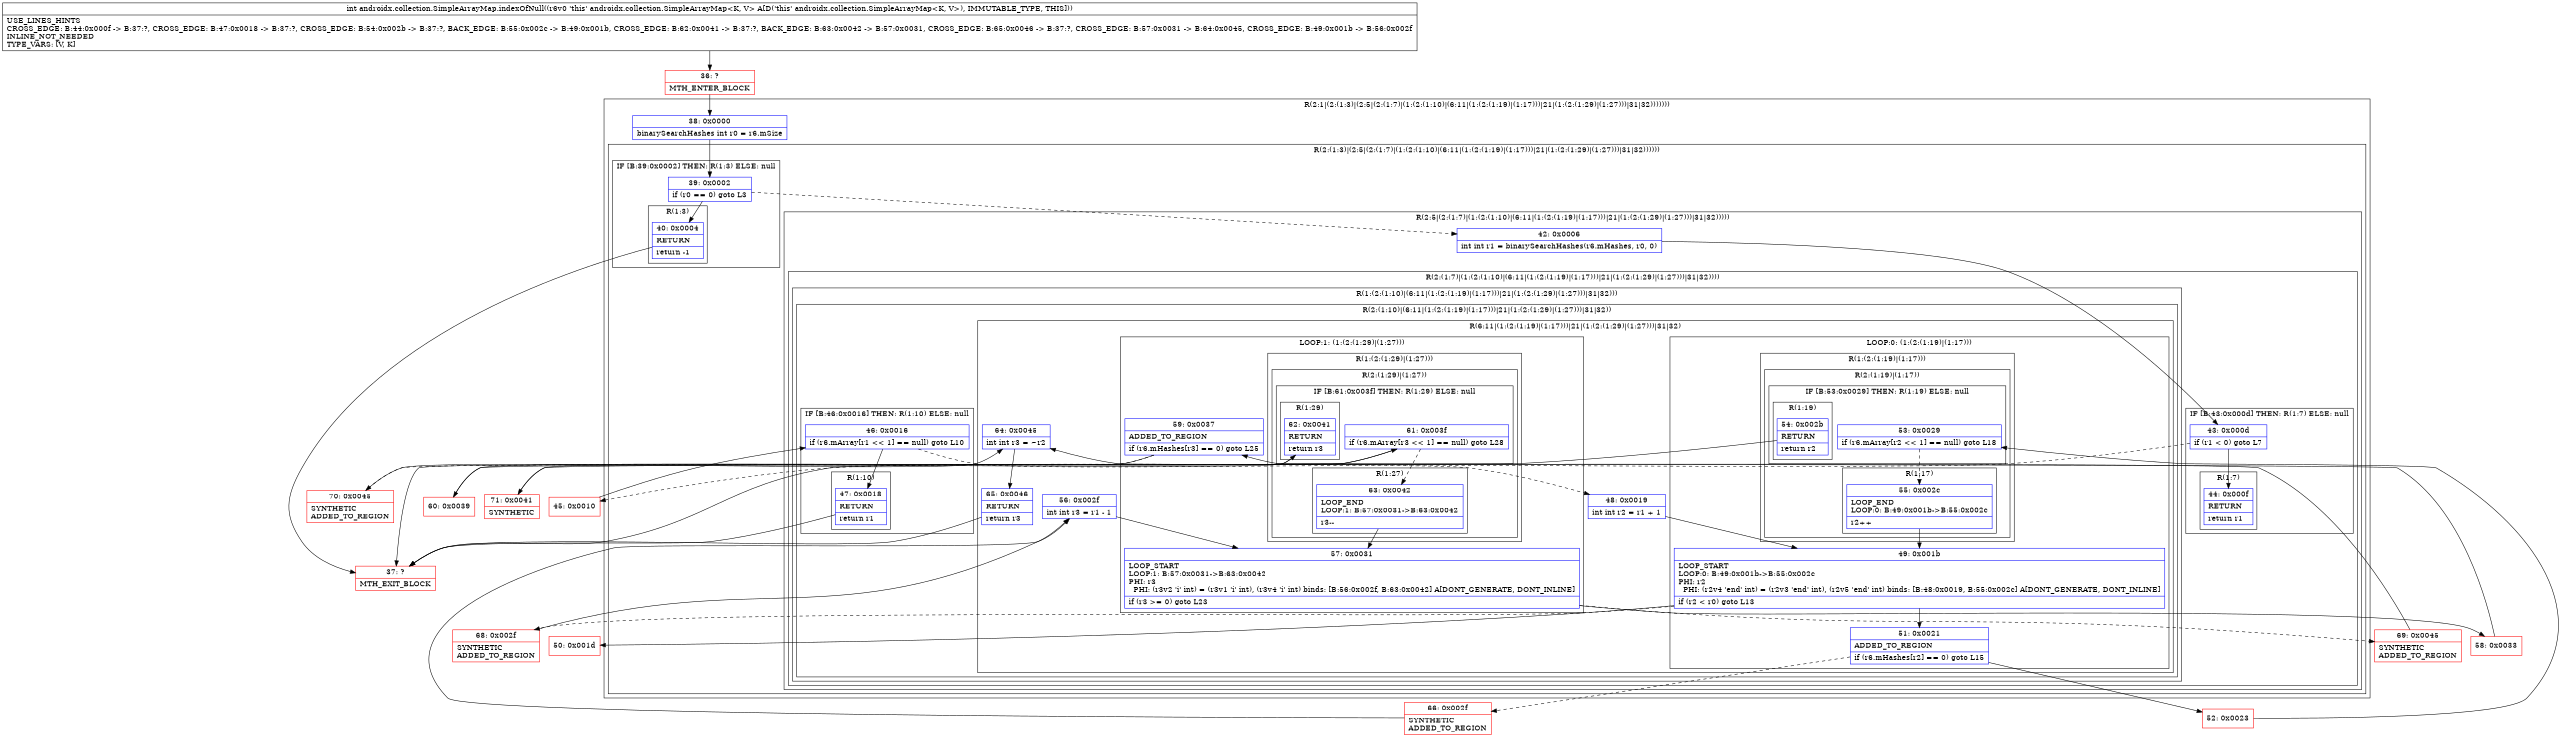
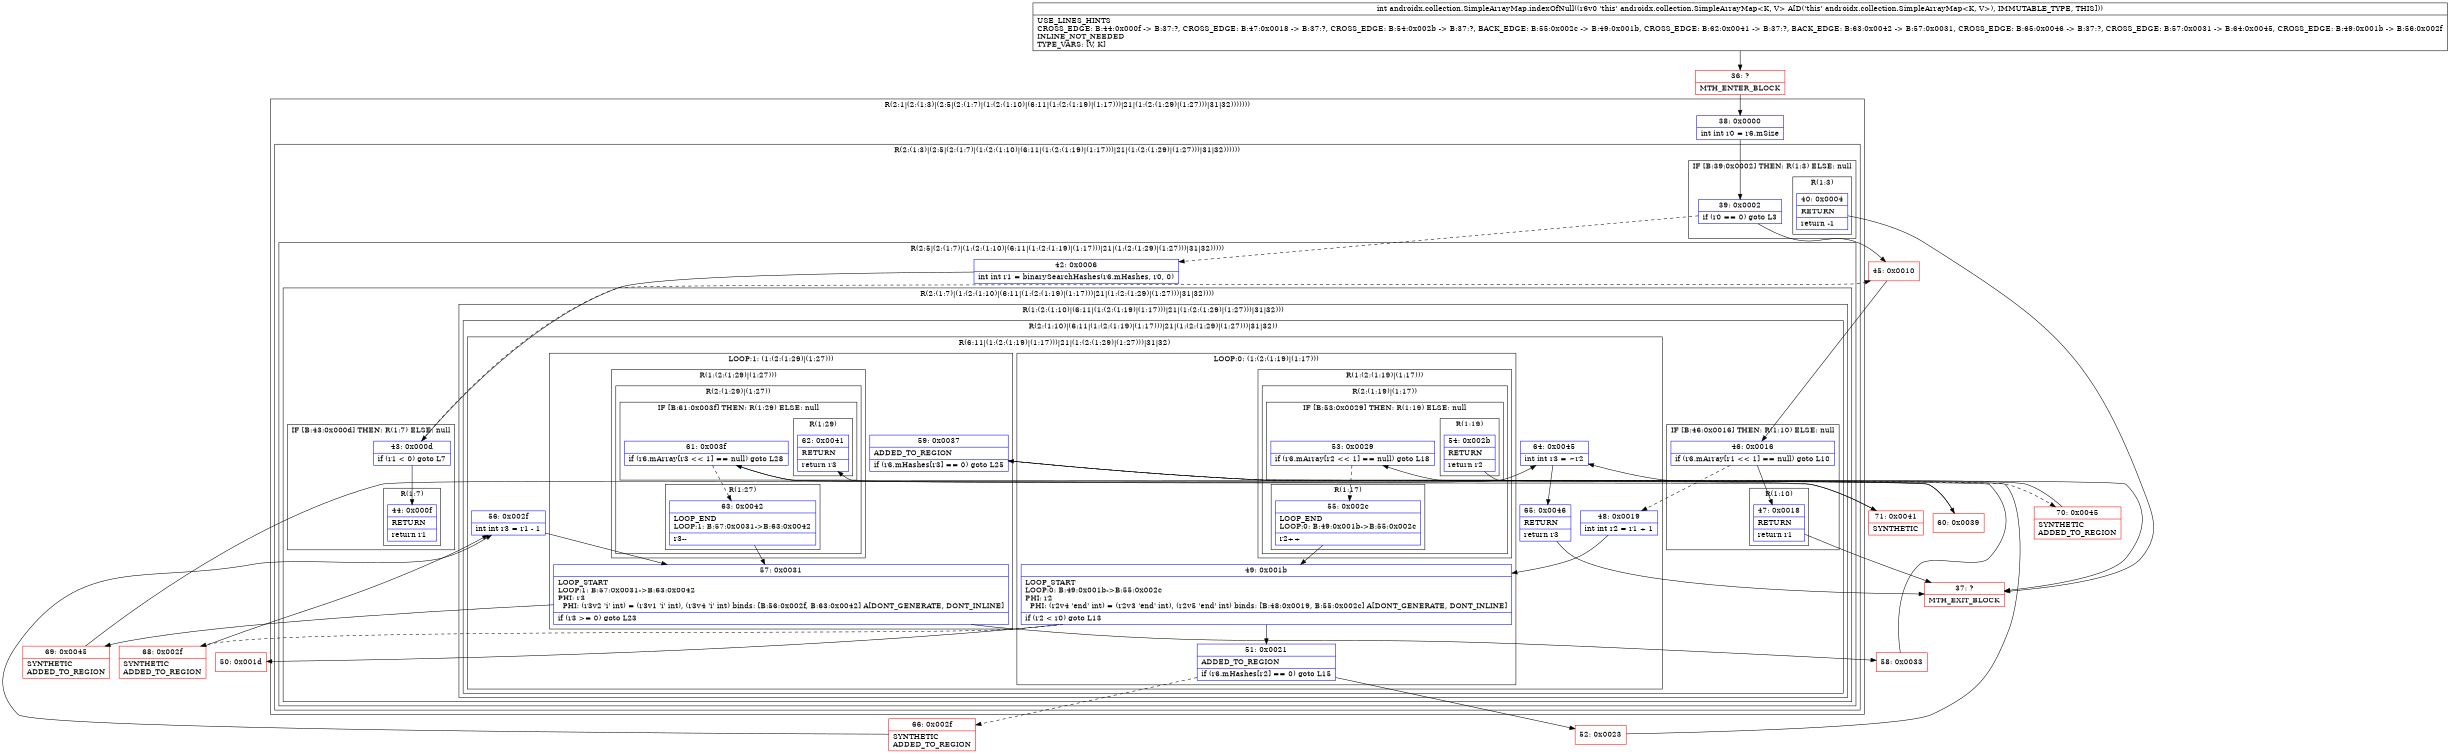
node "38: 0x0000": text "binarySearchHashes int r0 = r6.mSize" -> "int int r0 = r6.mSize"
edge "39: 0x0002" -> "40: 0x0004": now "39: 0x0002" -> "45: 0x0010"
edge "62: 0x0041" -> "37: ?": removed
edge "57: 0x0031" -> "69: 0x0045": style dashed -> solid
